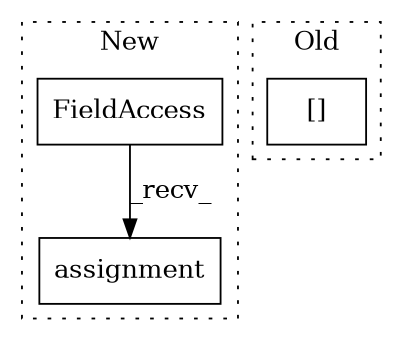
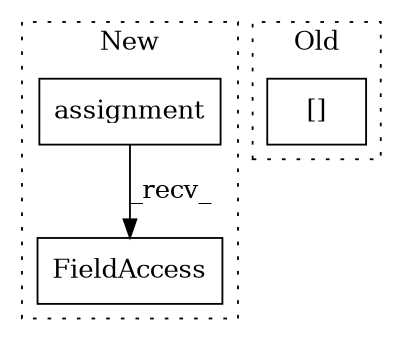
edge "FieldAccess" -> "assignment": reversed
